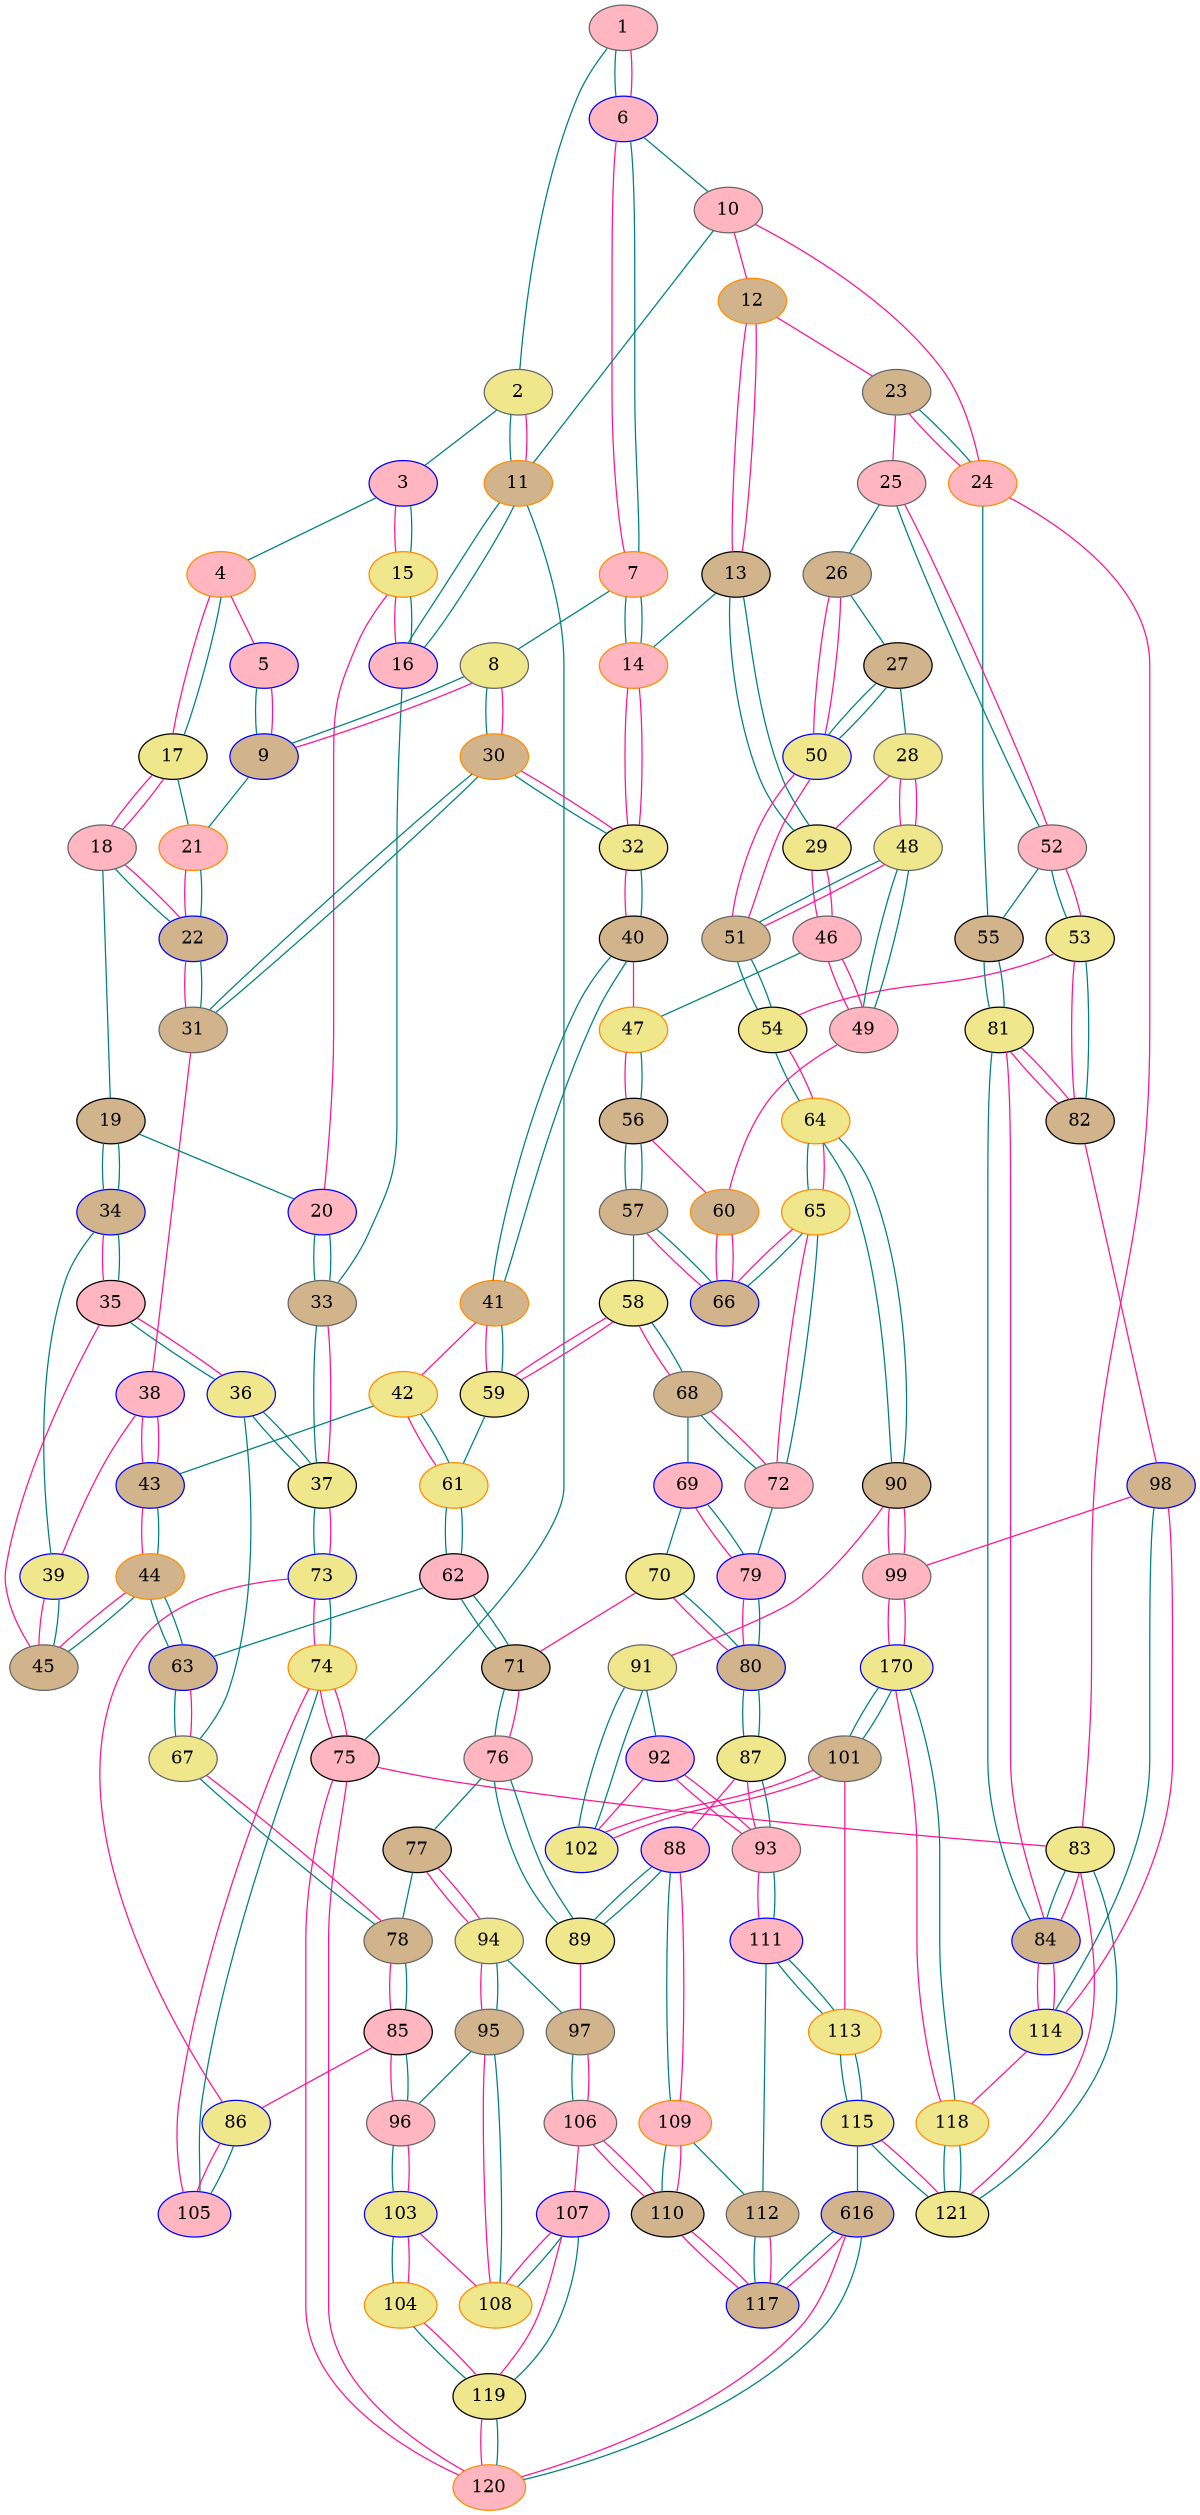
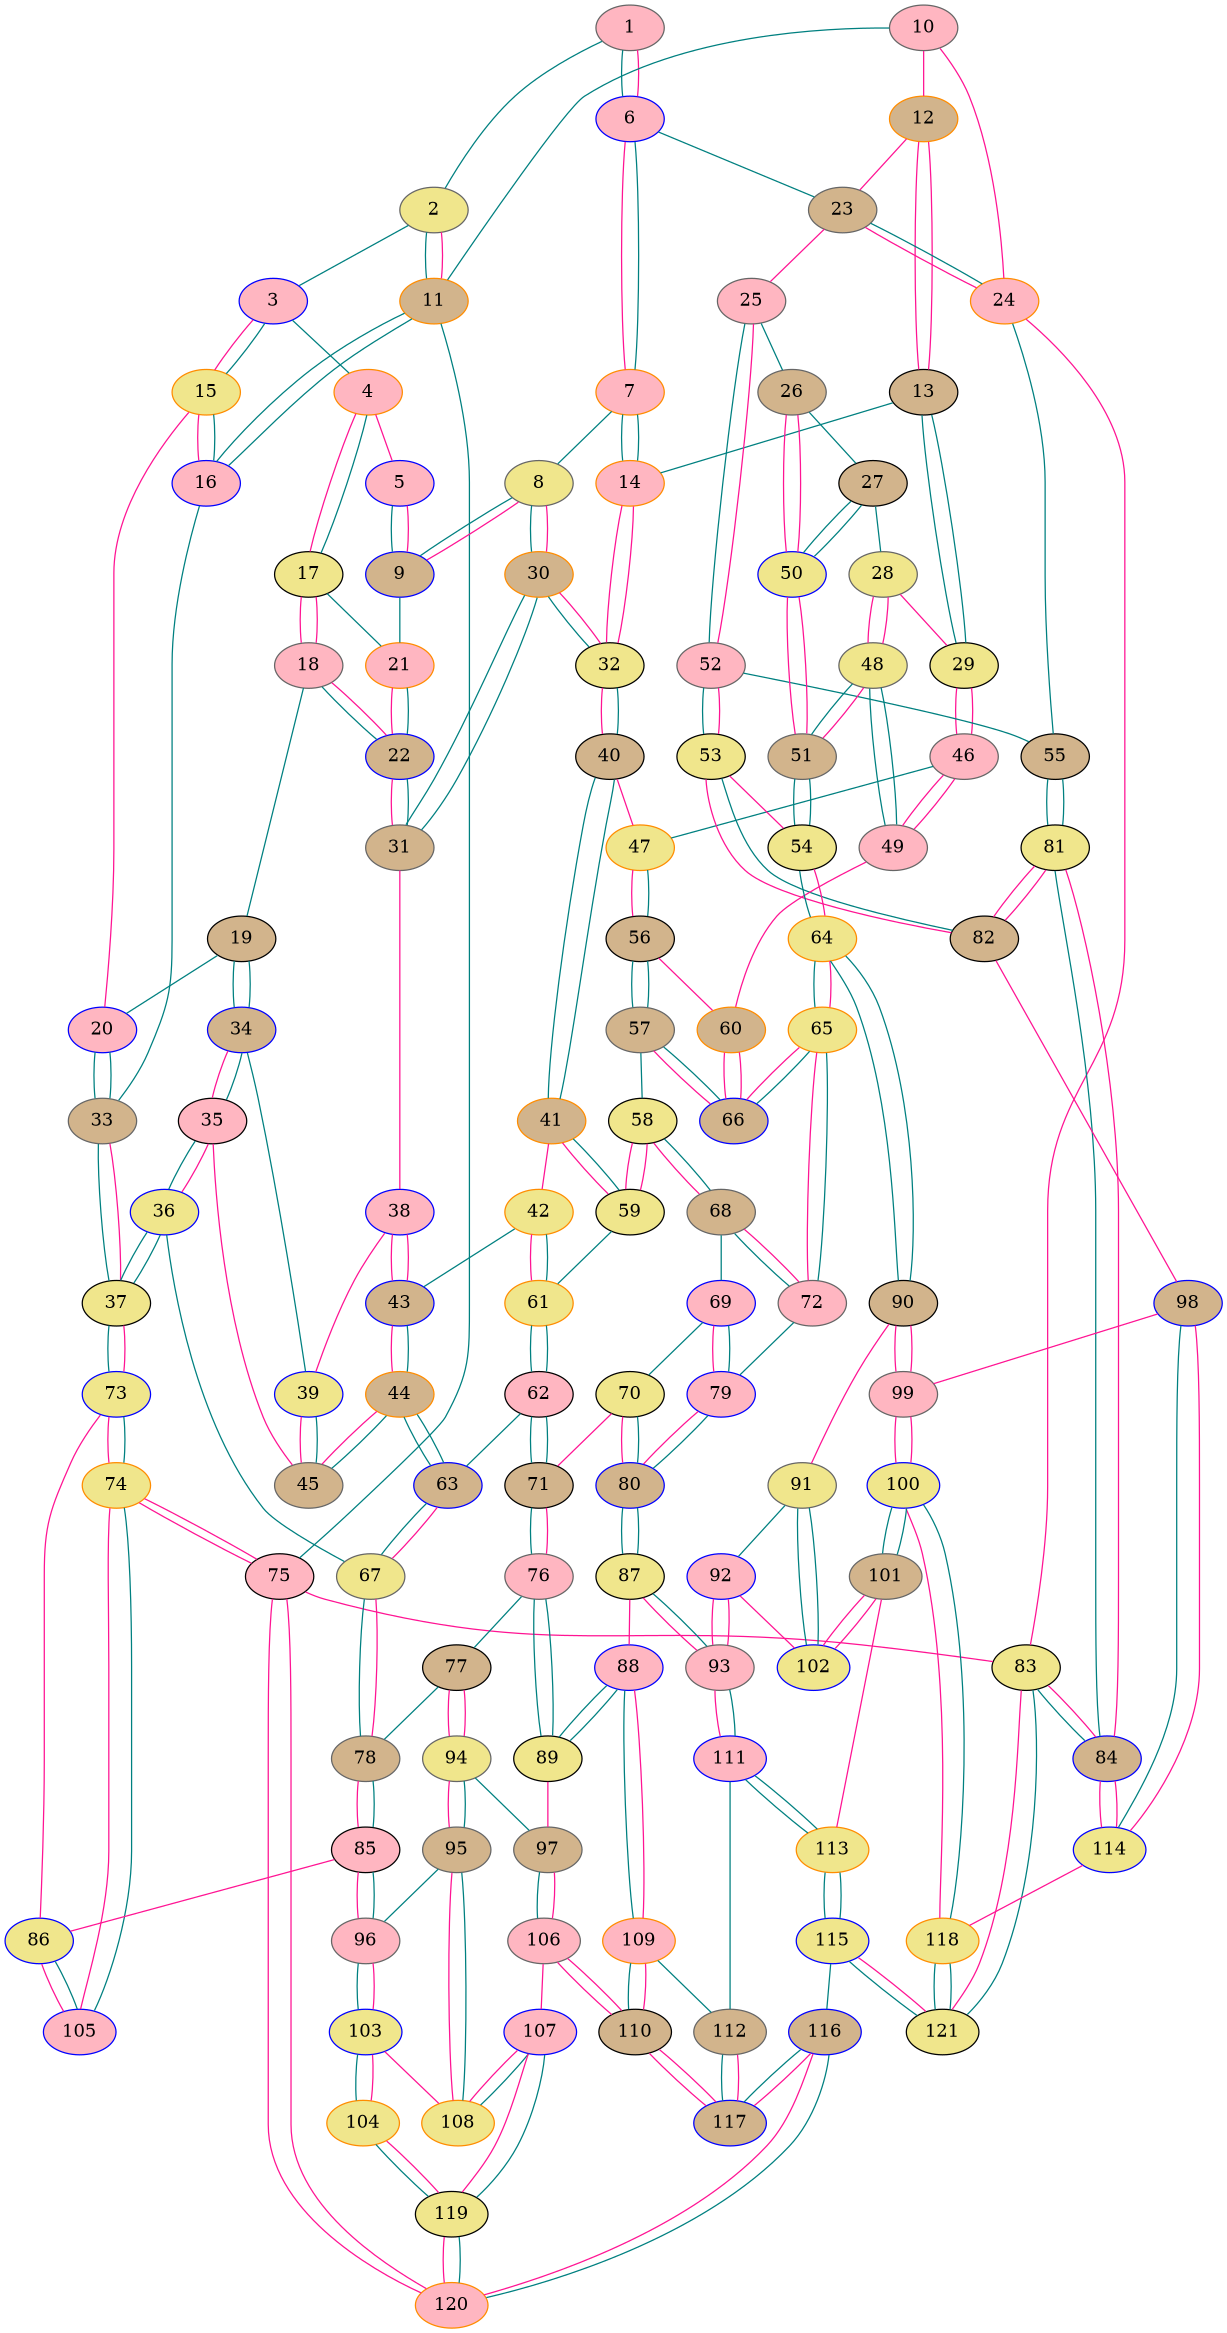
edge "6" -- "10": now "6" -- "23"
node "170": label "170" -> "100"
node "616": label "616" -> "116"
